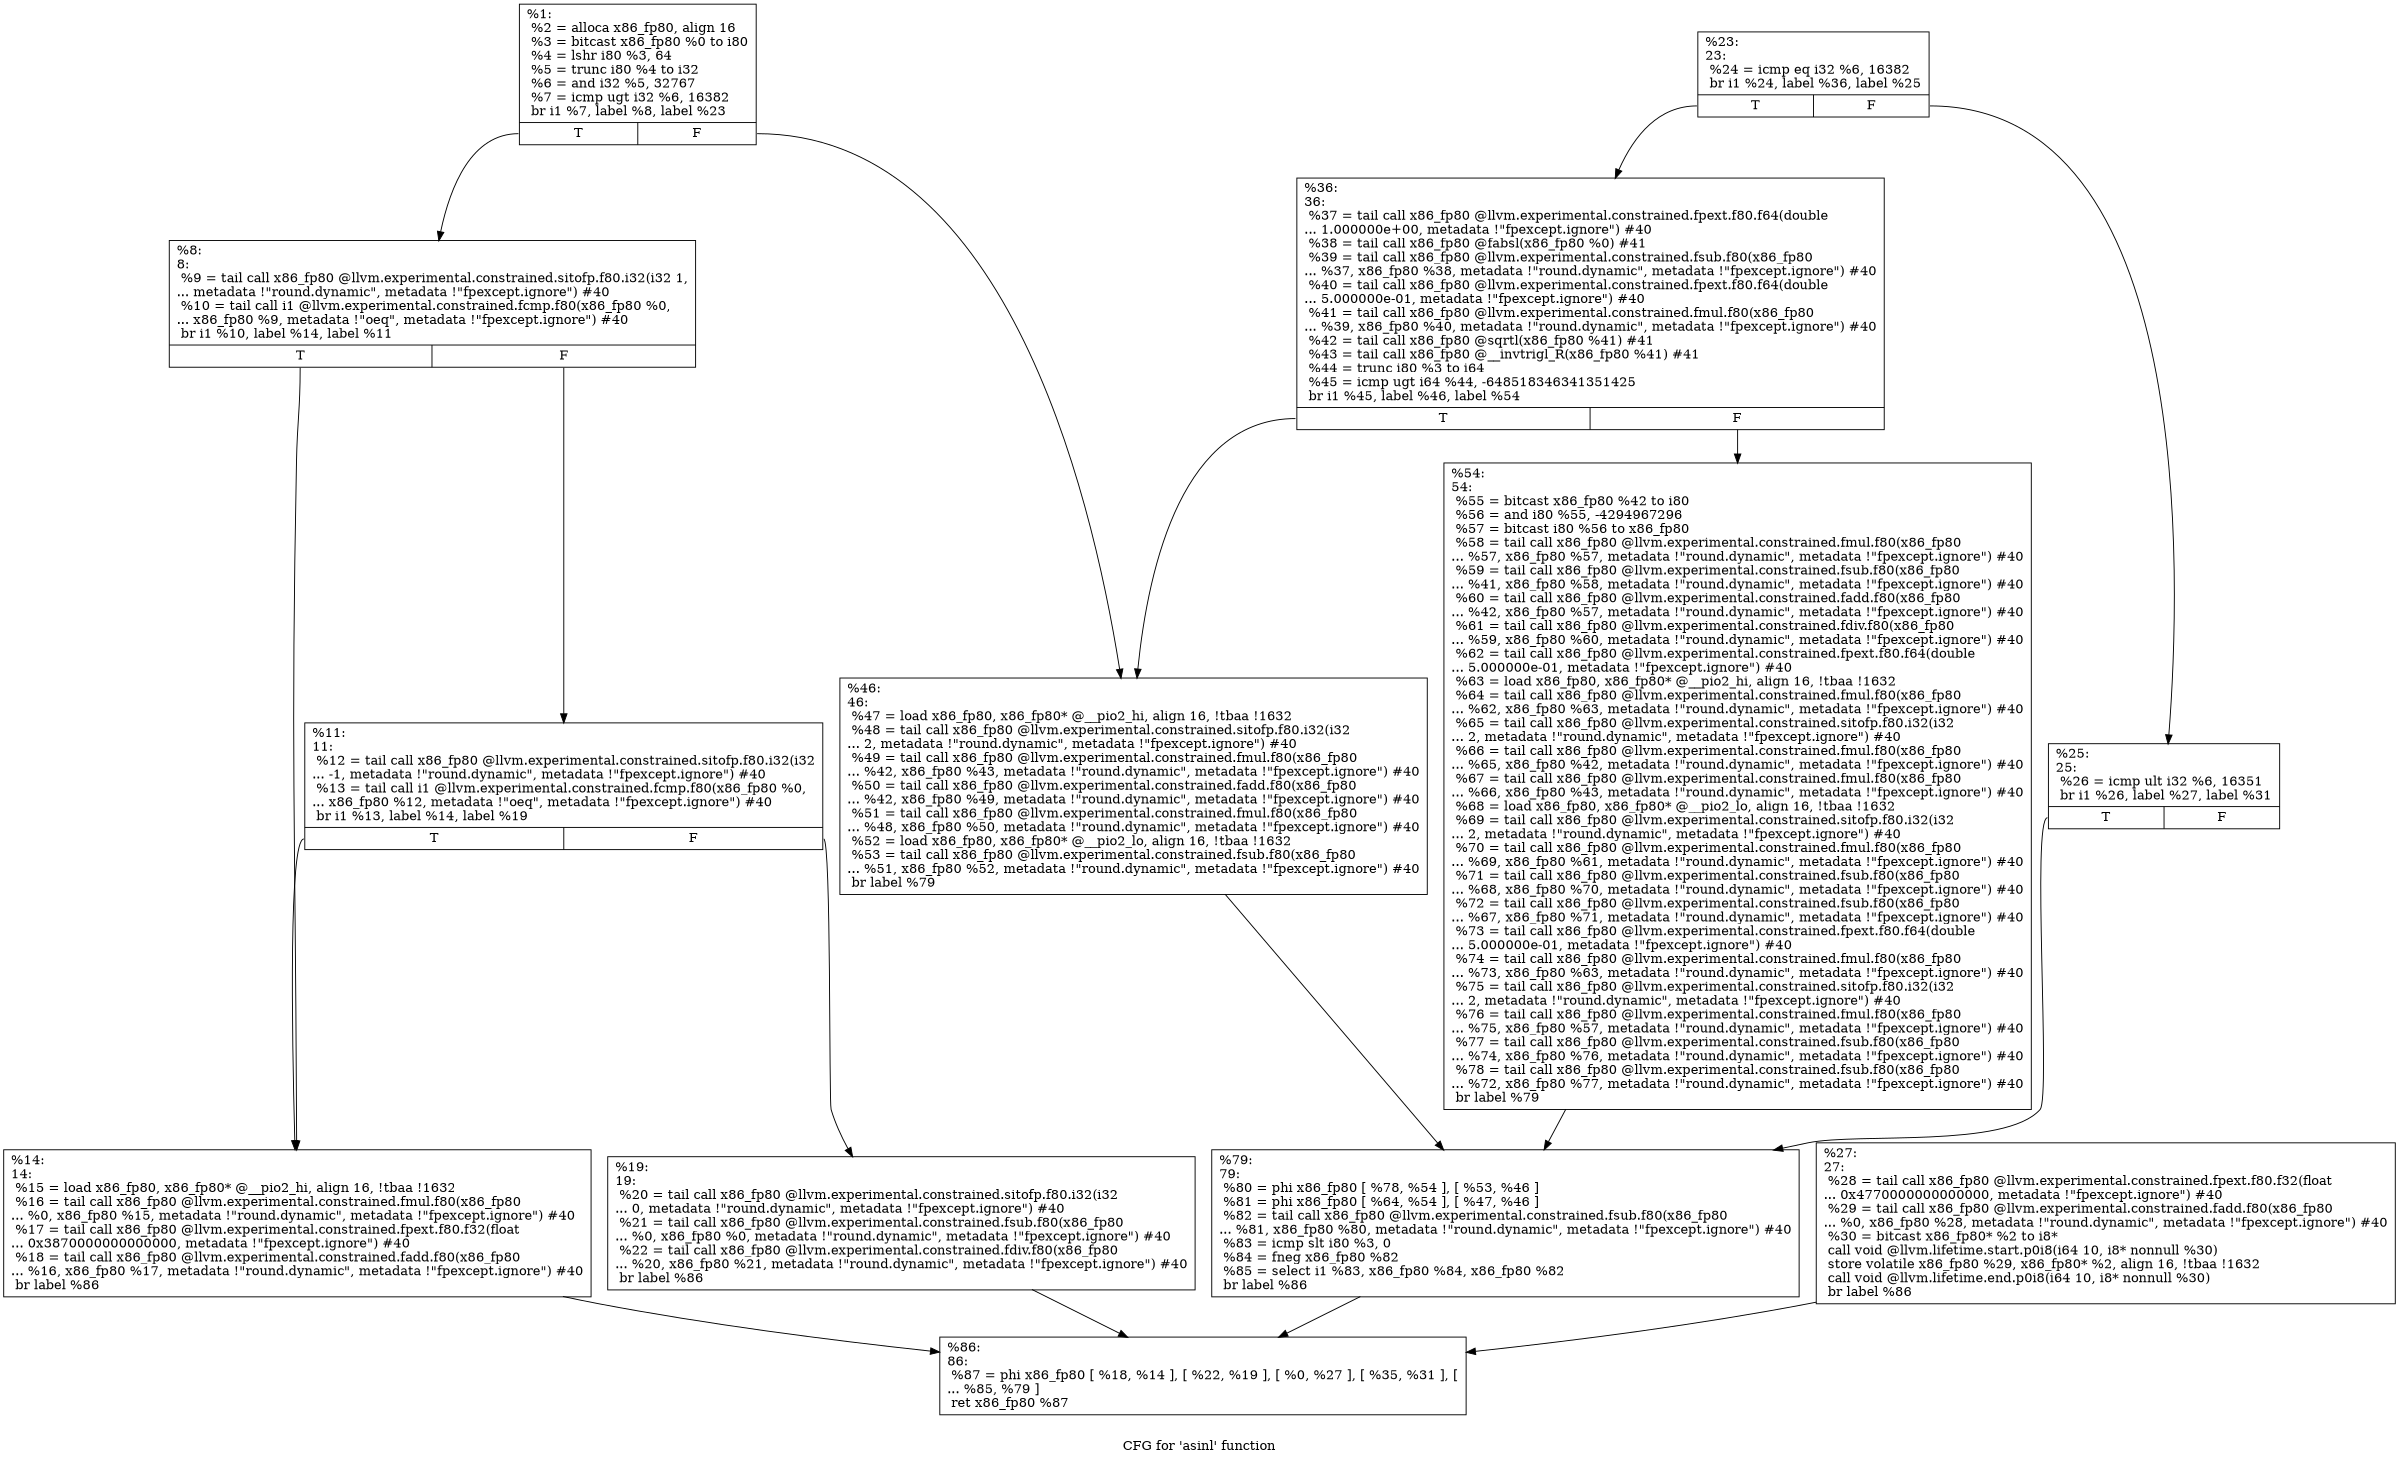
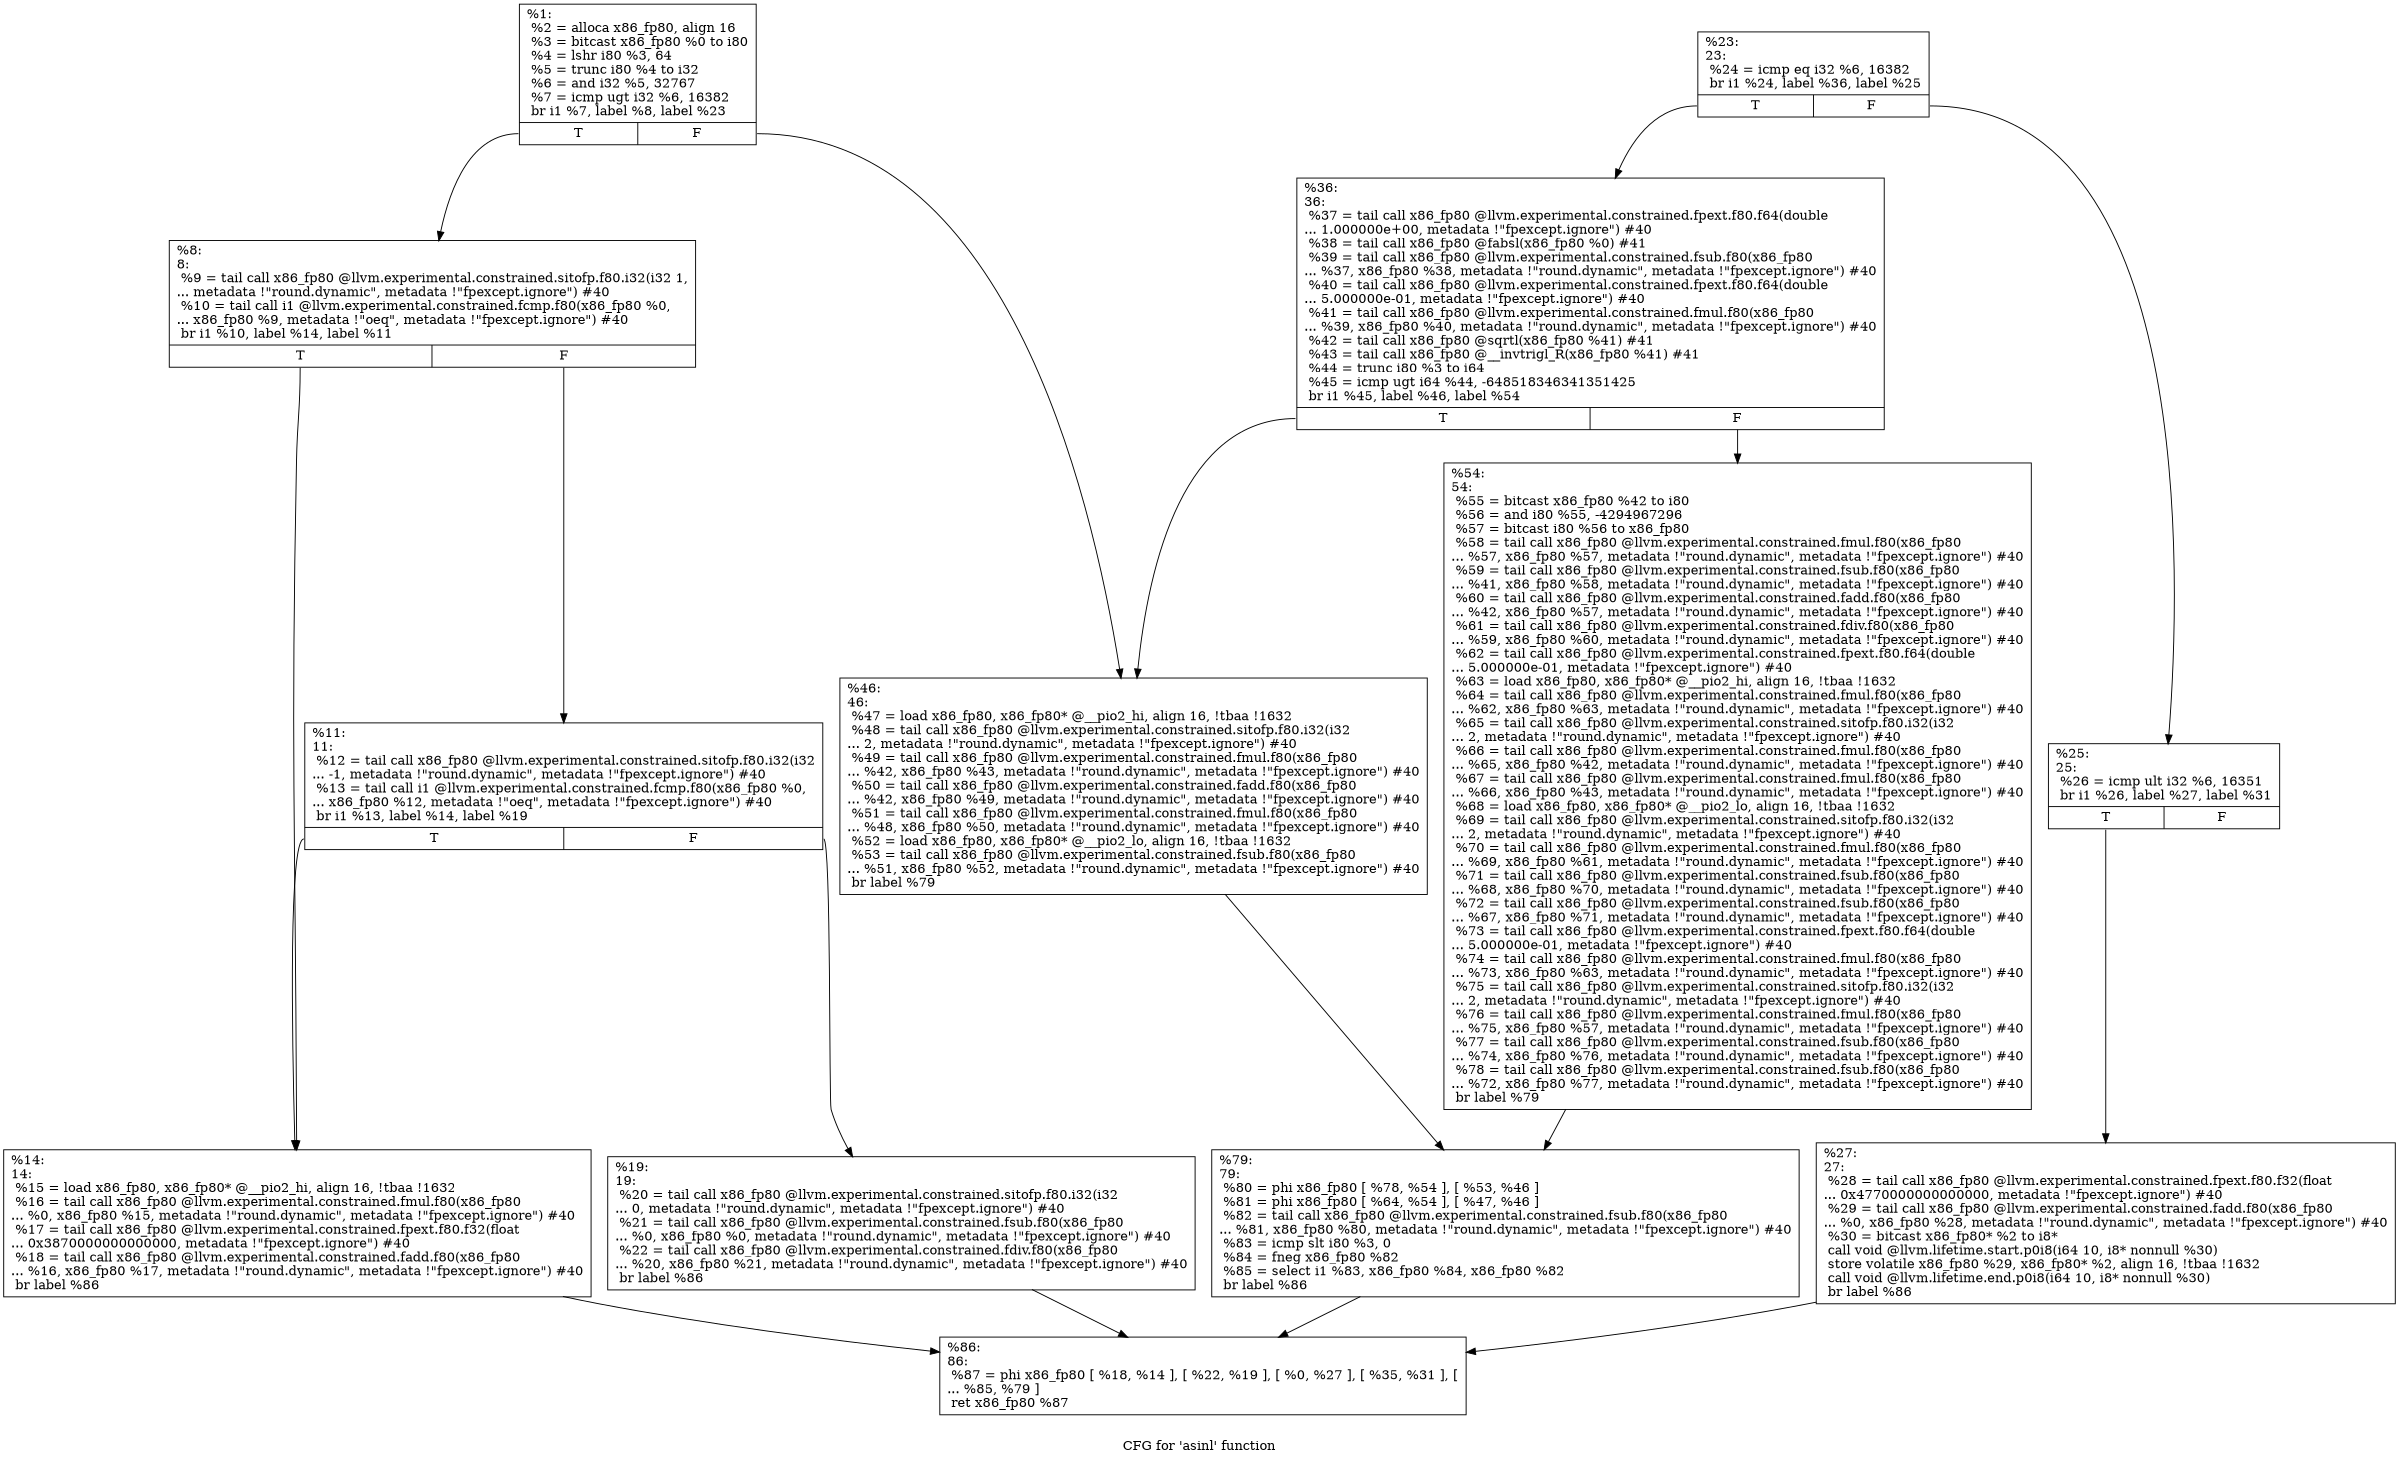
edge "%25:" -> "%79:": now "%25:" -> "%27:"
